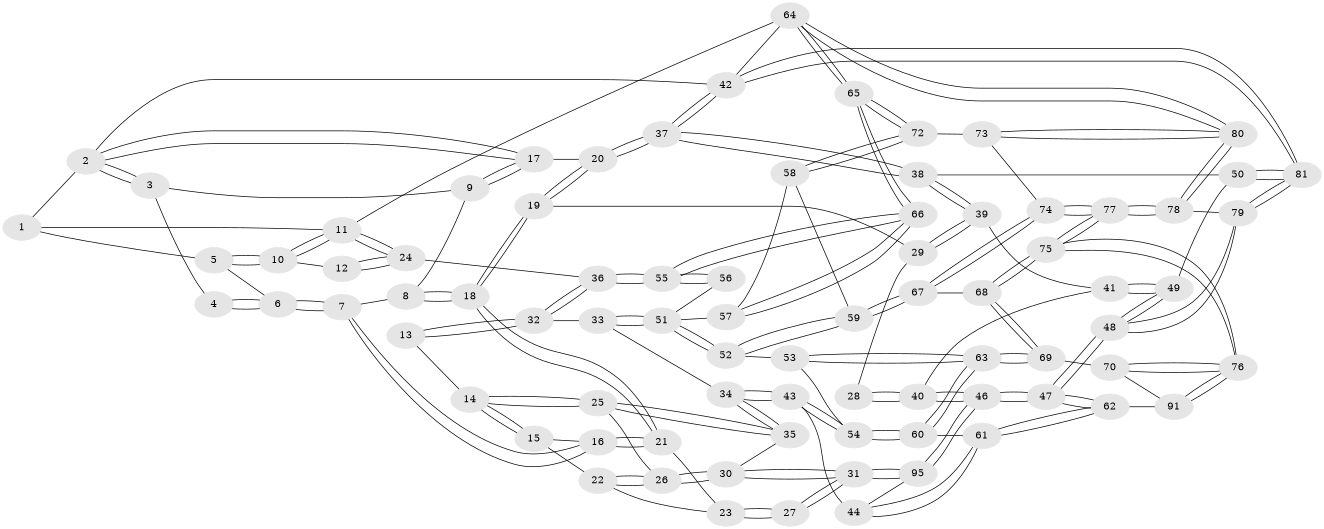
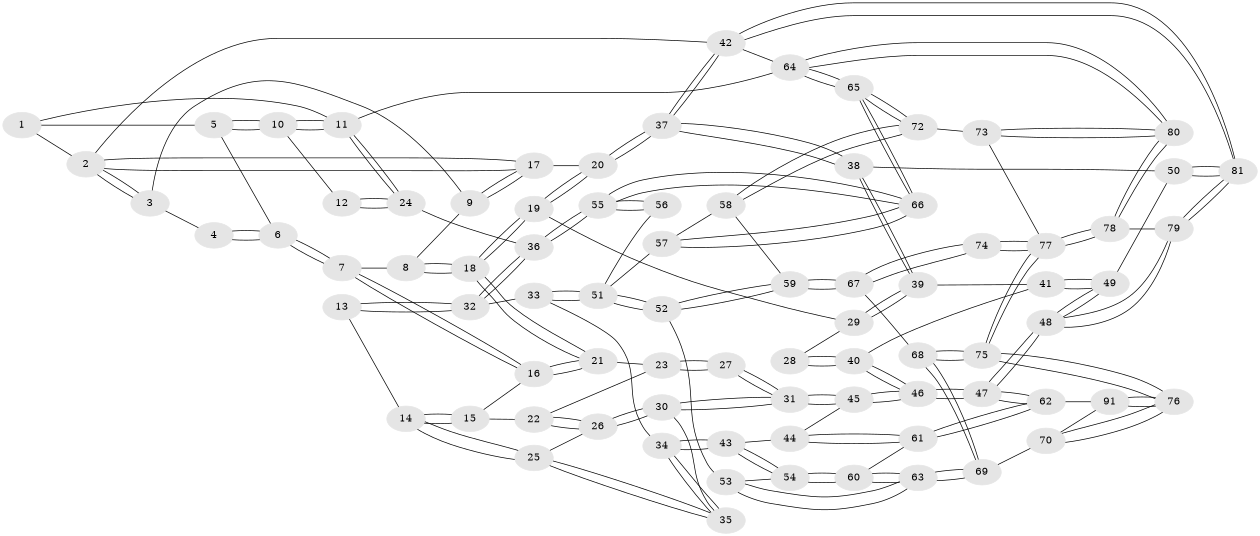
edge "73" -- "74": now "73" -- "77"
node "95": label "95" -> "45"
